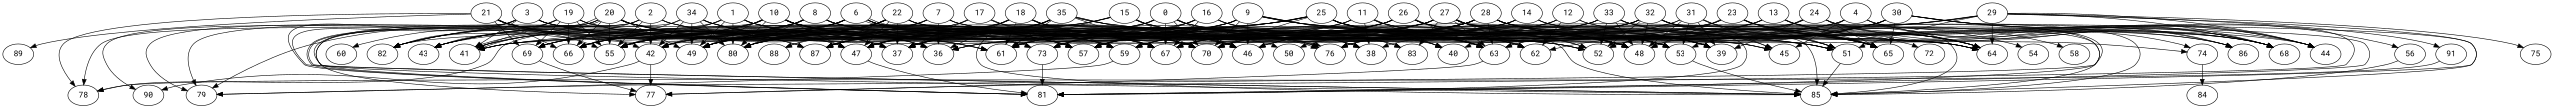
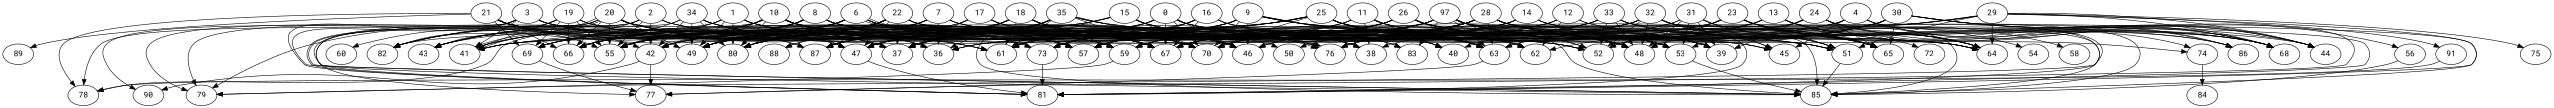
node "27": label "27" -> "97"
